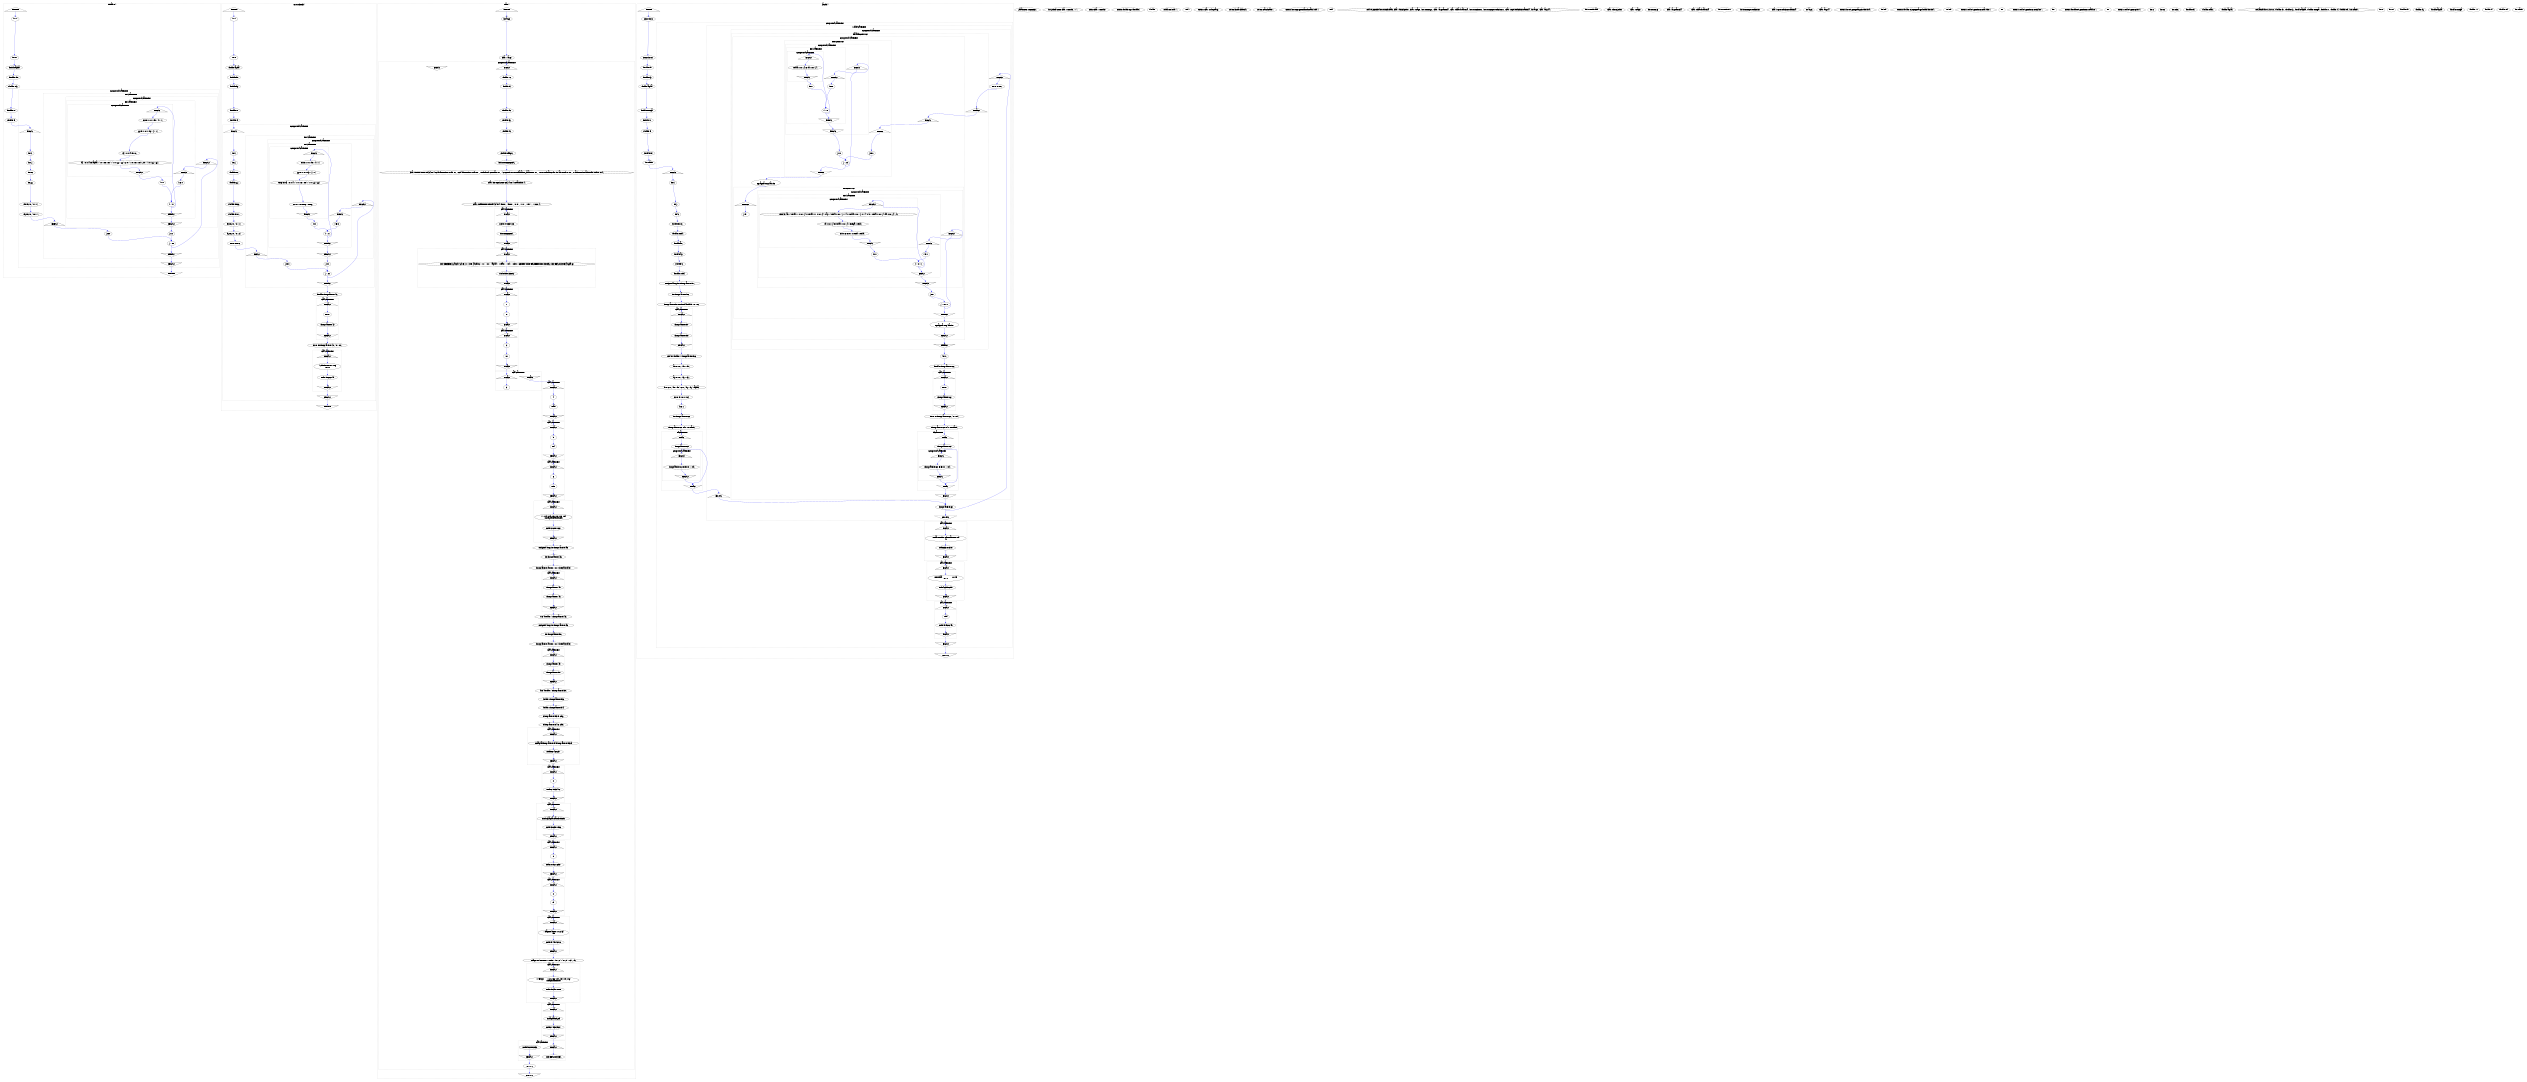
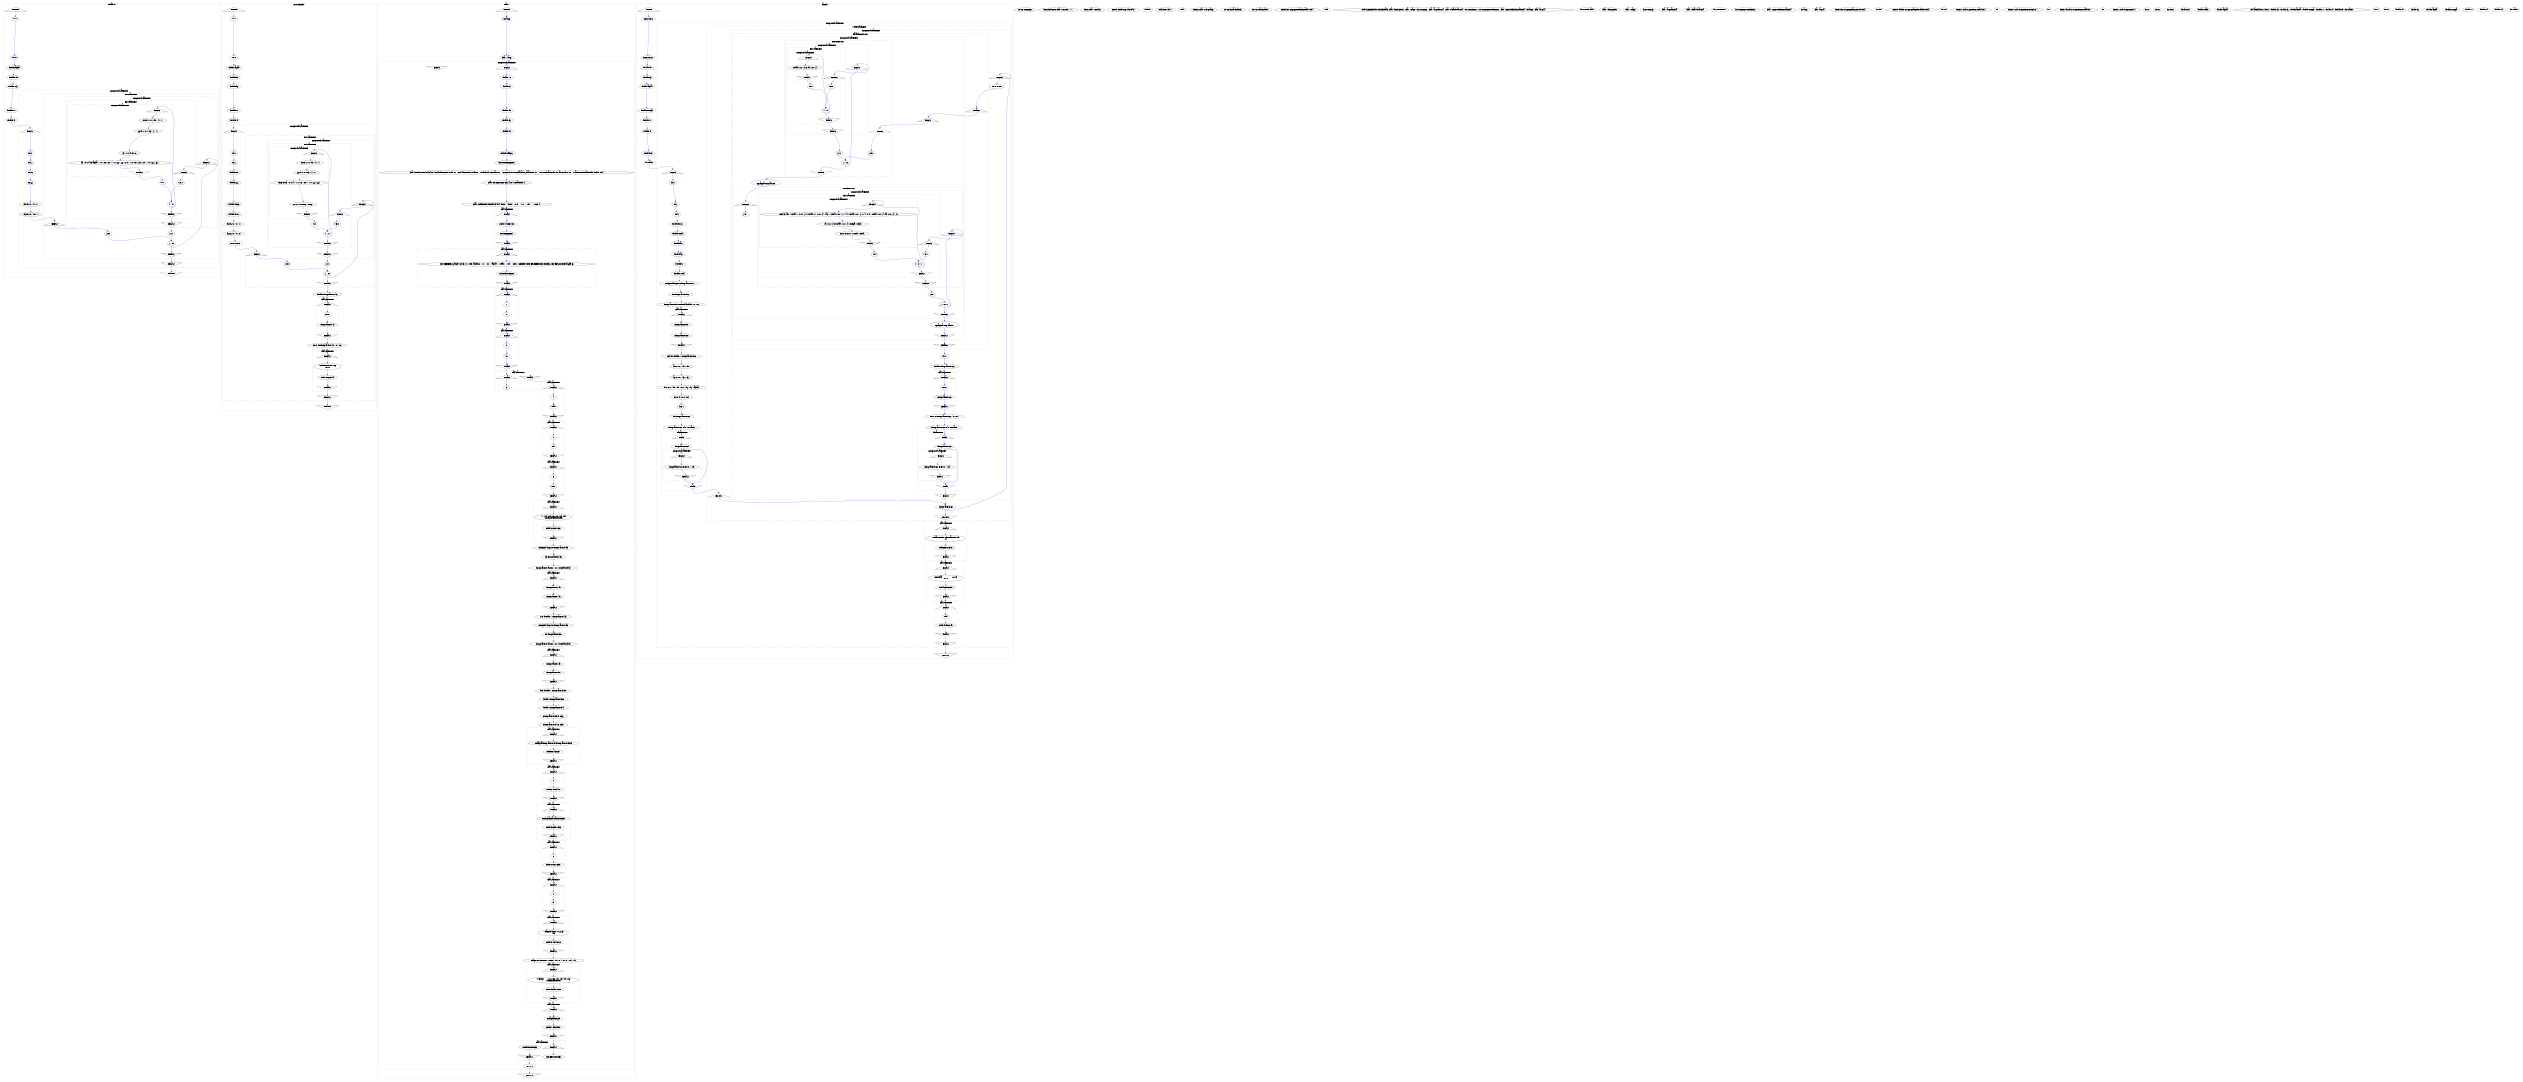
node "parameter __sFILEX ;": label "parameter __sFILEX ;" -> "struct __sFILEX ;"
